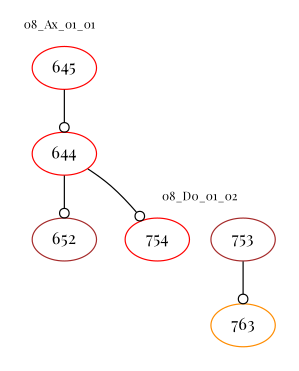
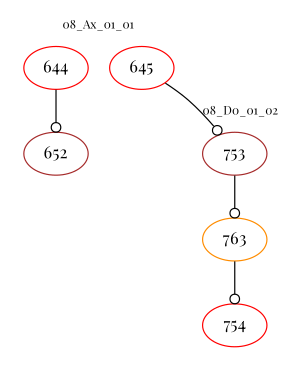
edge "645" -> "644": now "645" -> "753"
edge "644" -> "754": now "763" -> "754"
